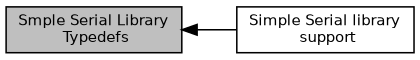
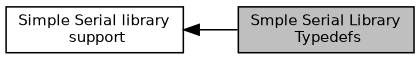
edge "Simple Serial library support" -> "Smple Serial Library Typedefs": reversed
